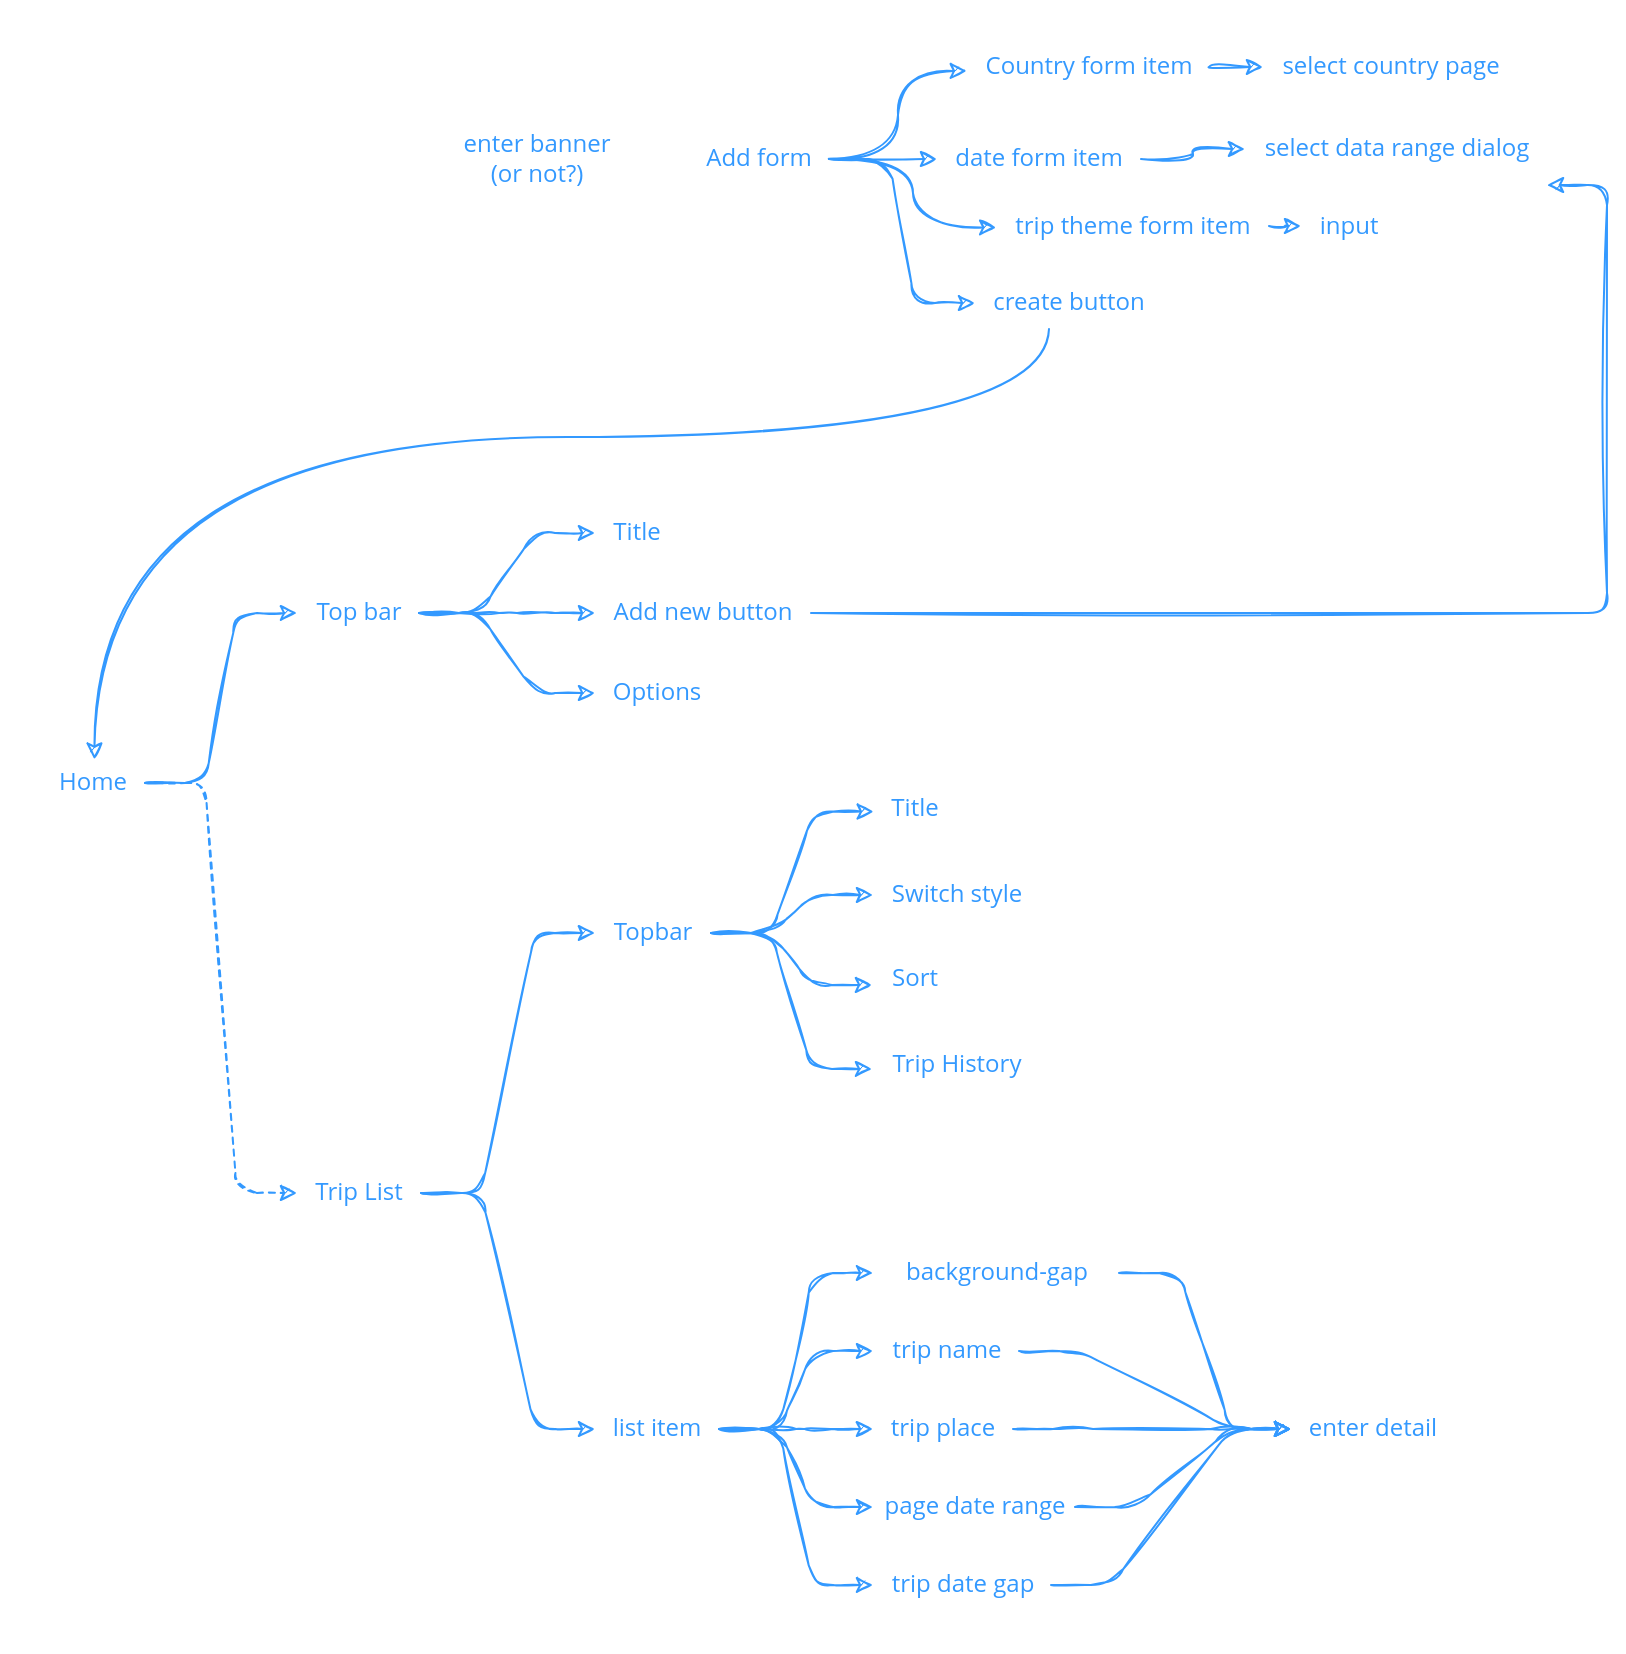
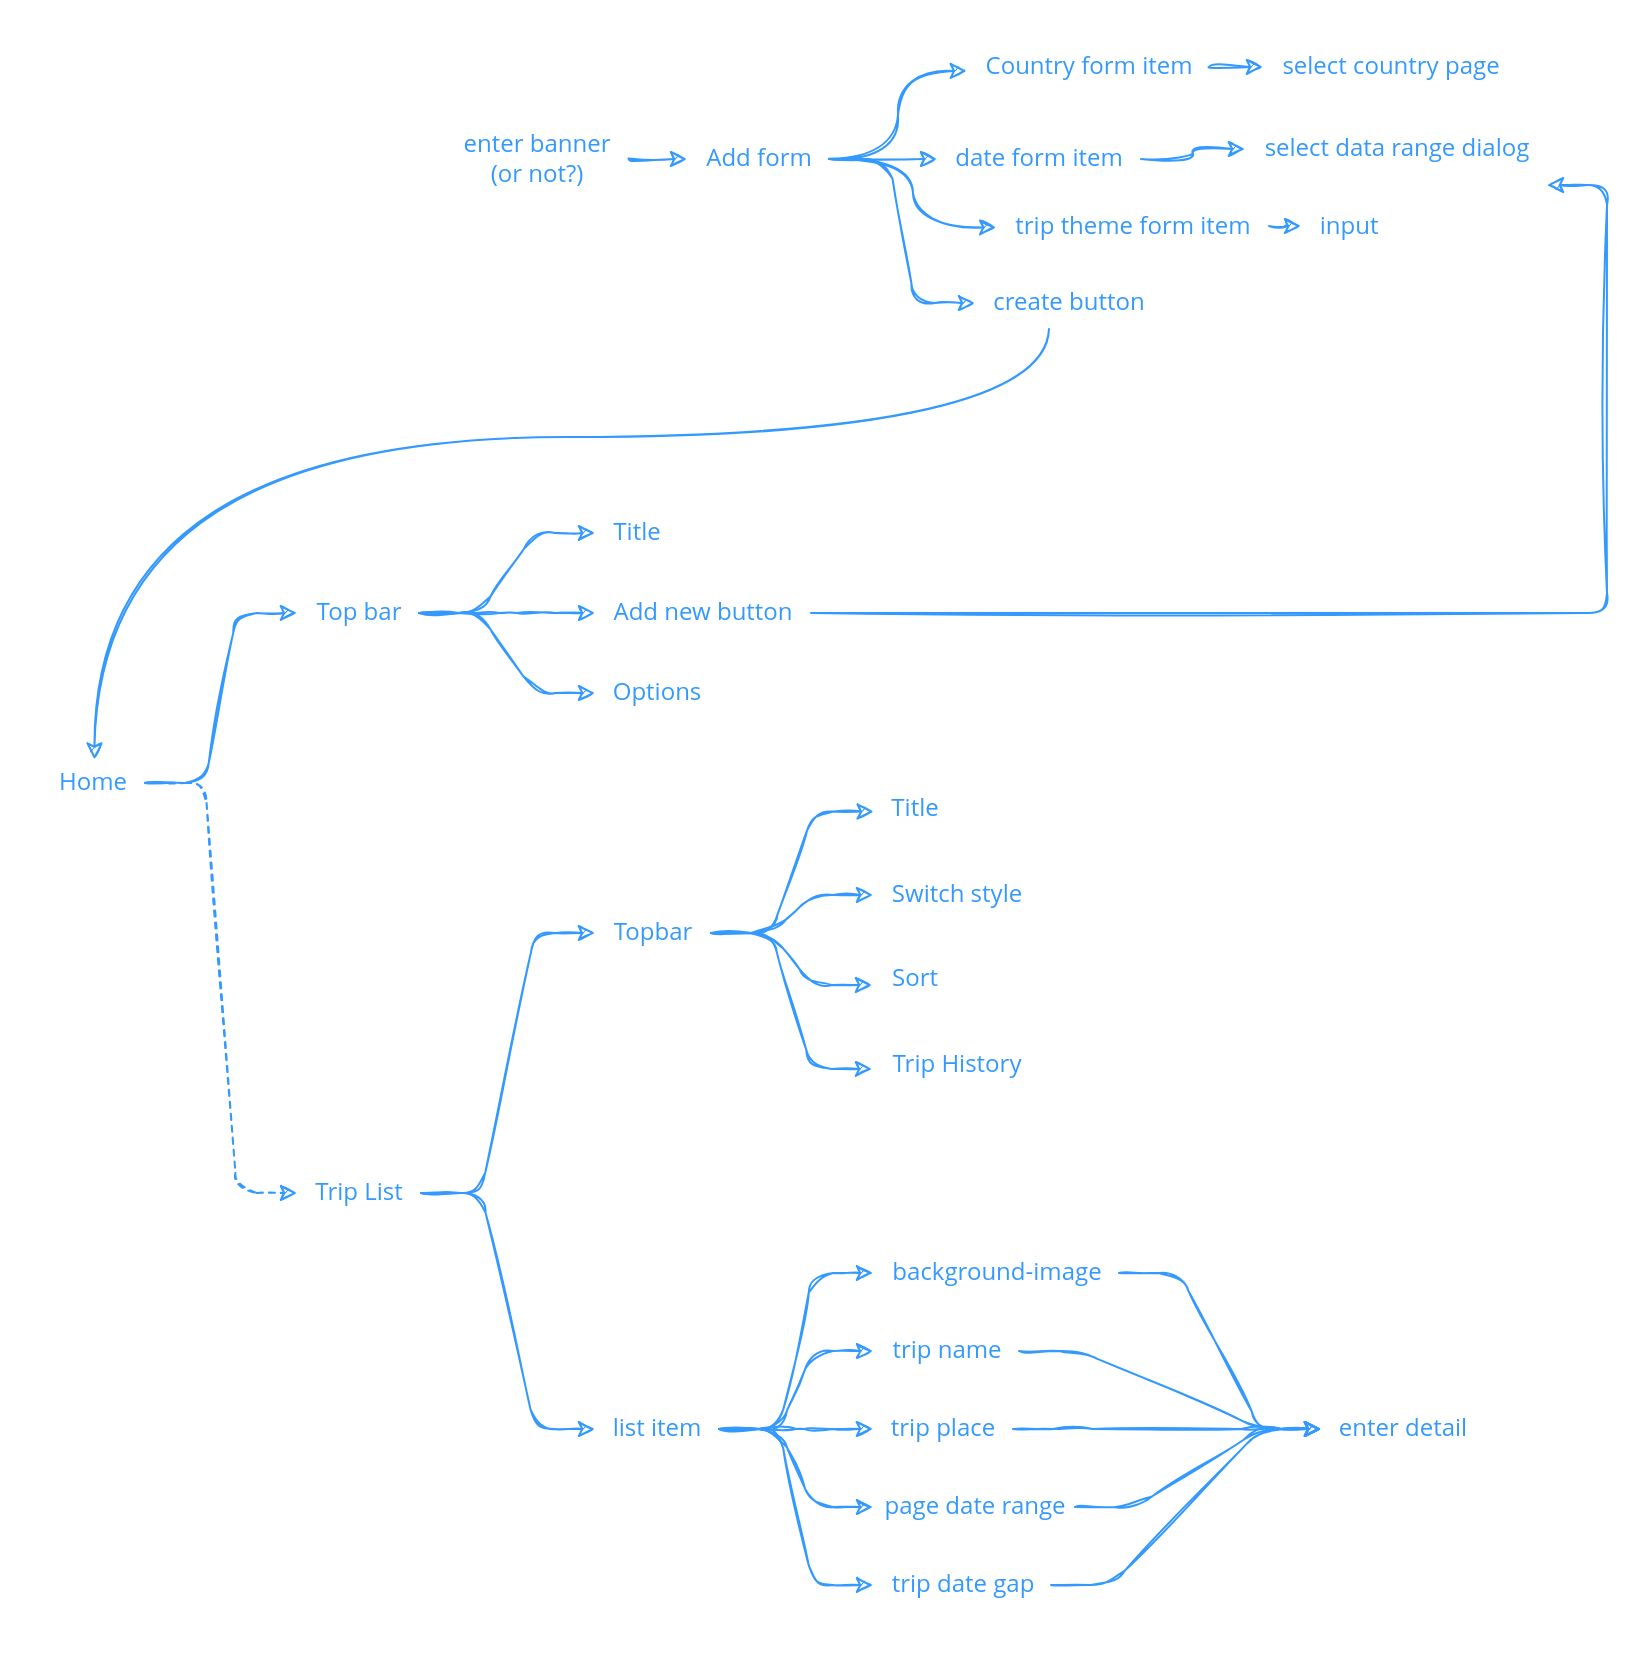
edge "enter banner (or not?)" -> "Add form": added
node "background-gap": label "background-gap" -> "background-image"
node "enter detail": moved (1373, 1429) -> (1403, 1429)
